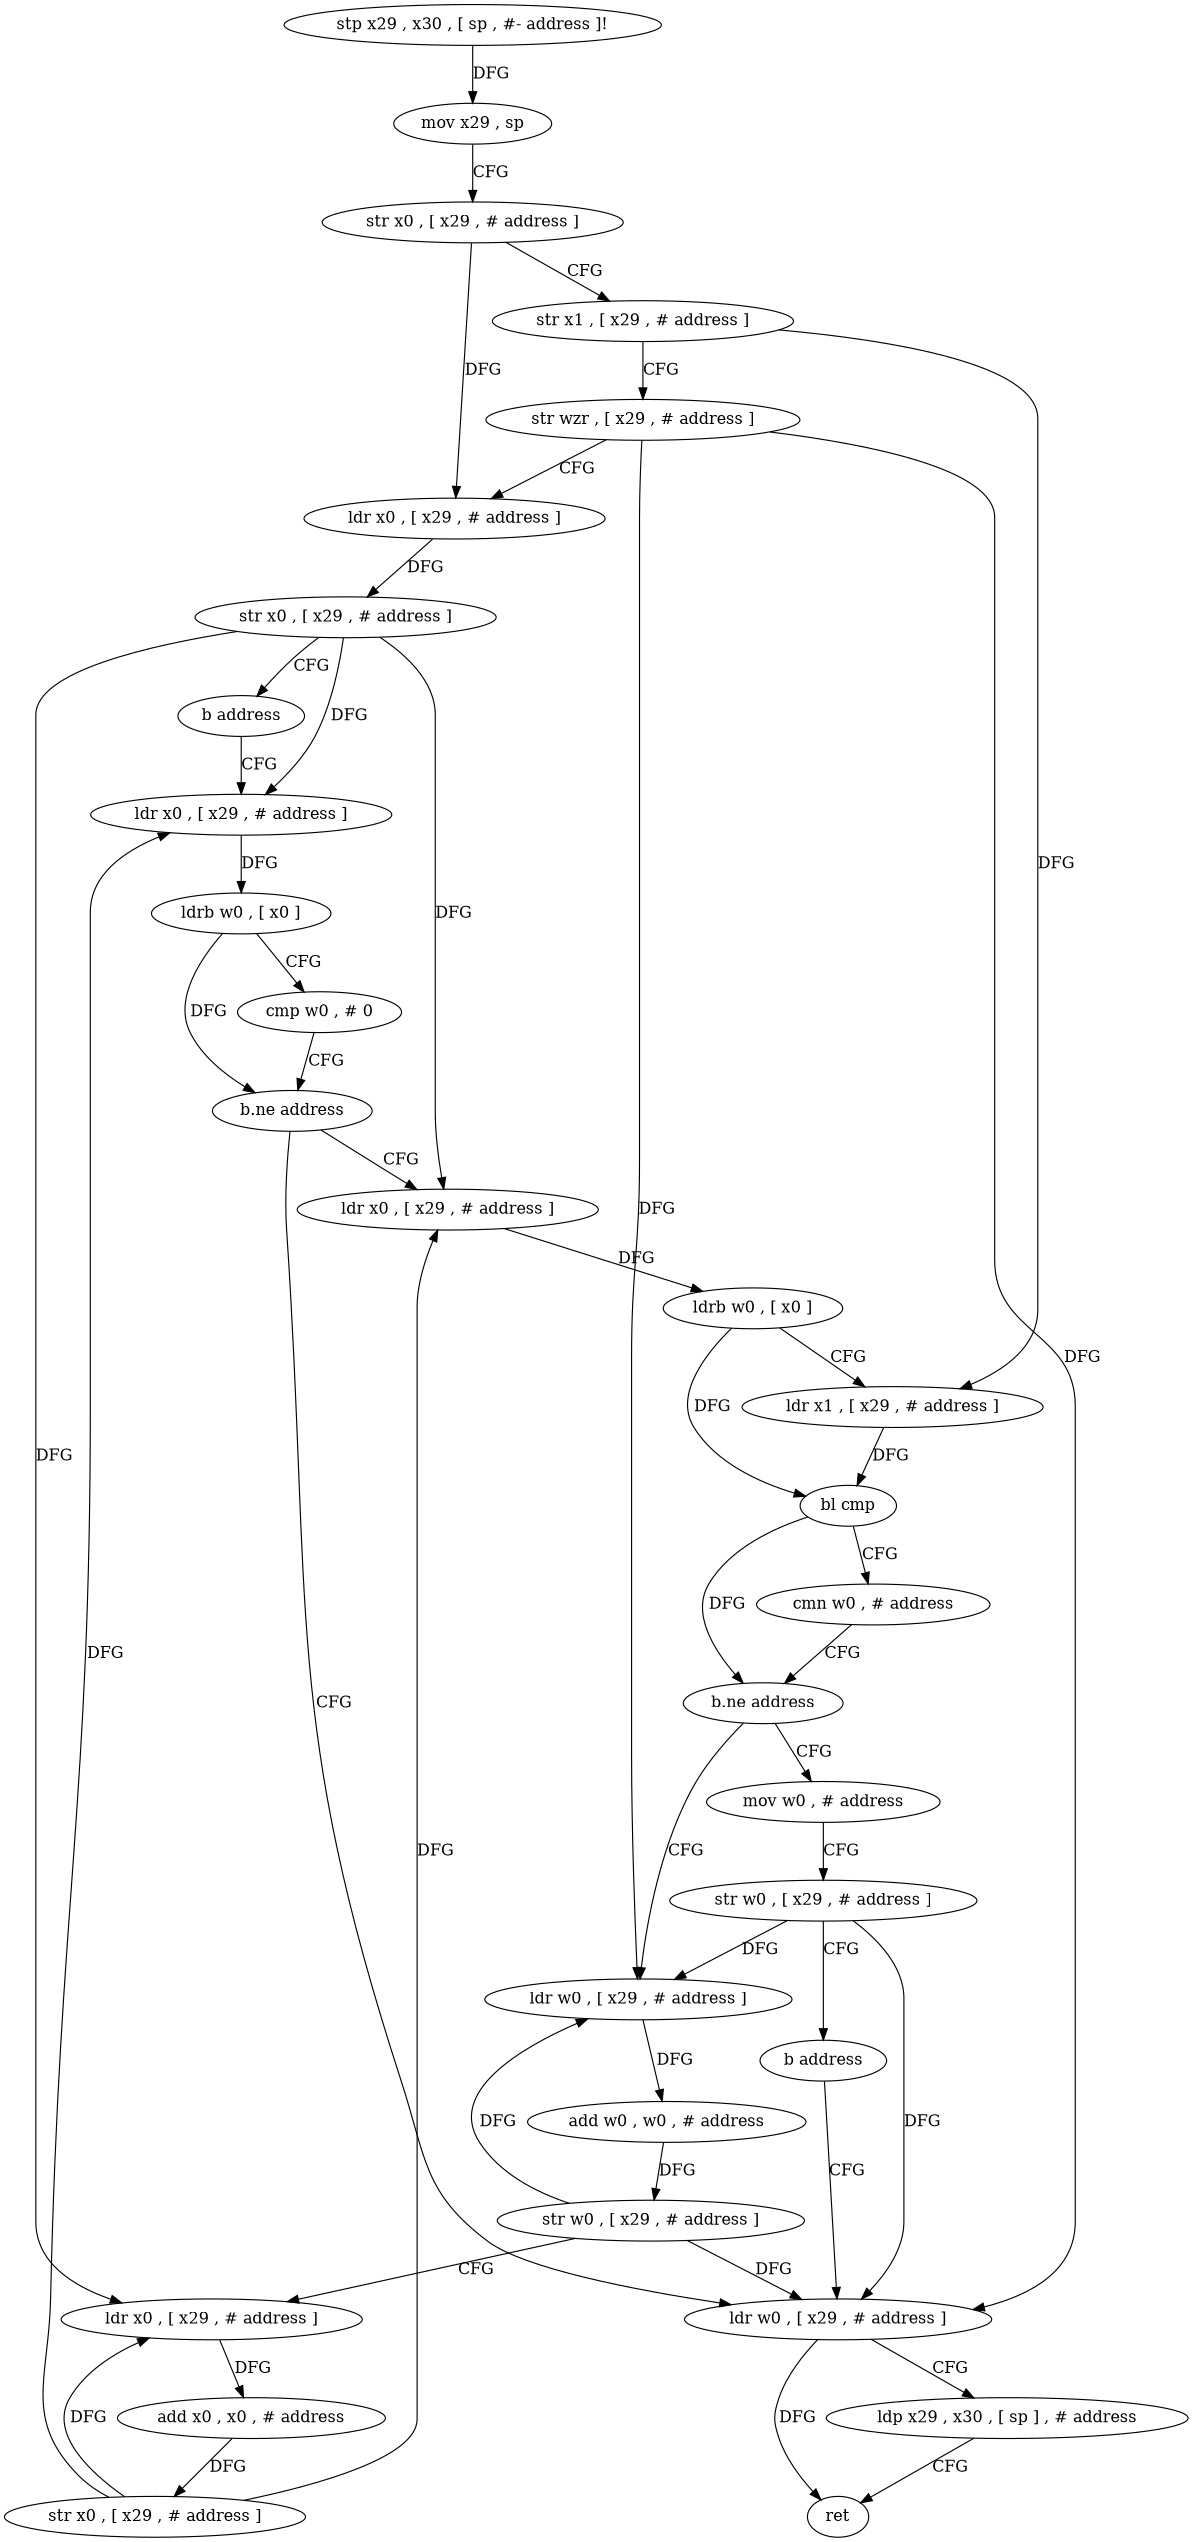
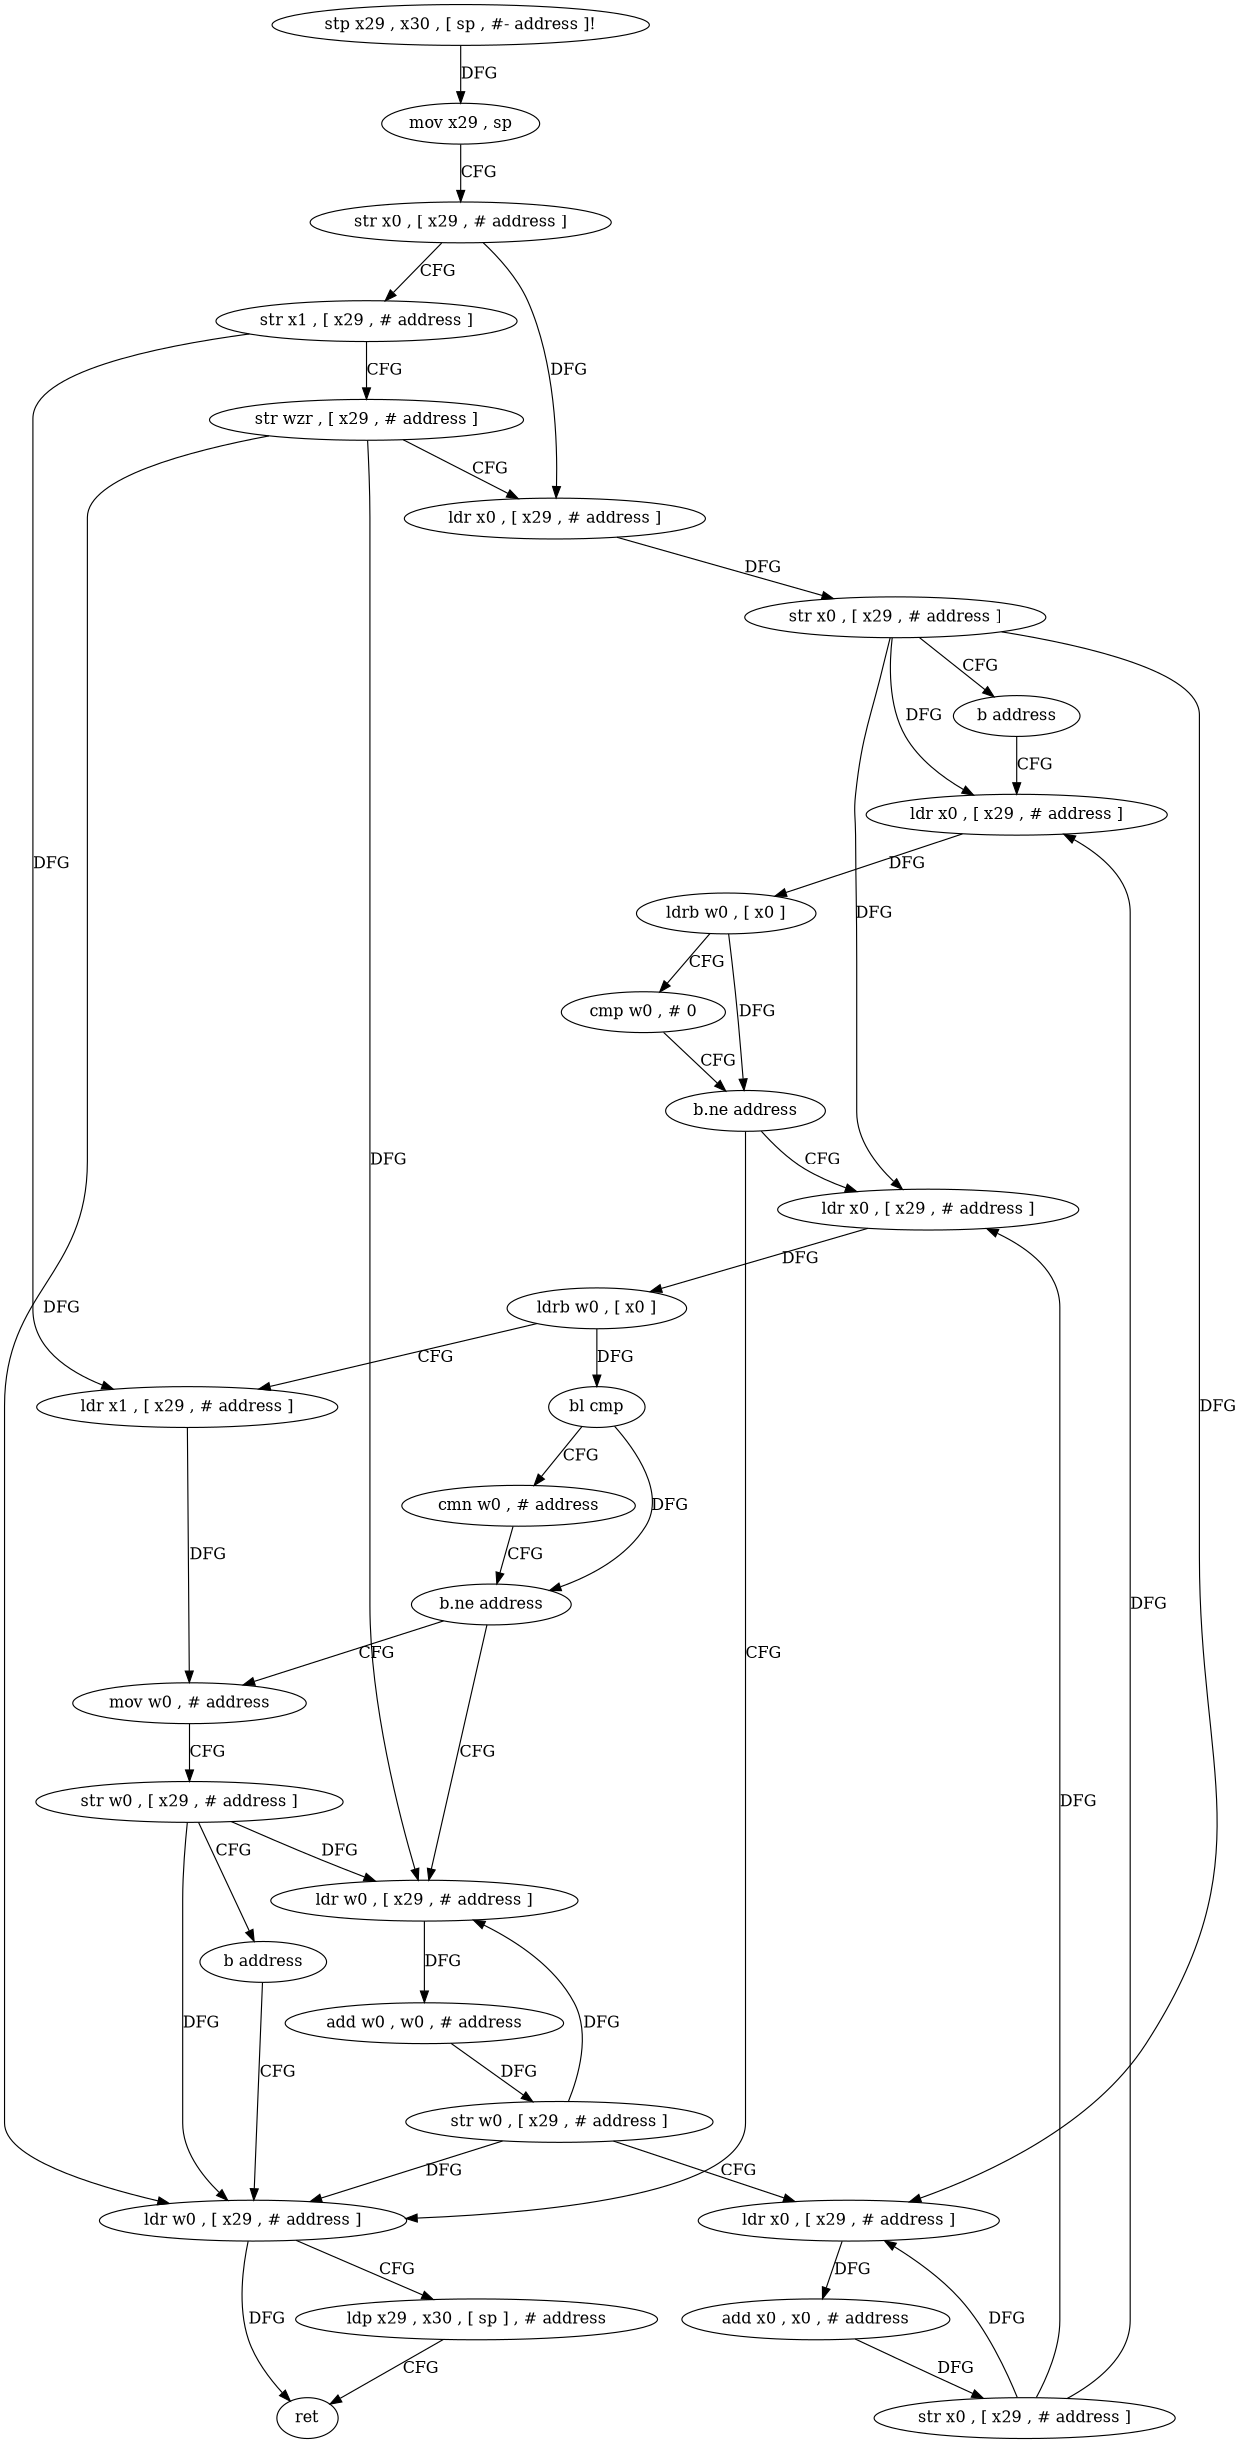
edge "ldr x1 , [ x29 , # address ]" -> "bl cmp": now "ldr x1 , [ x29 , # address ]" -> "mov w0 , # address"
